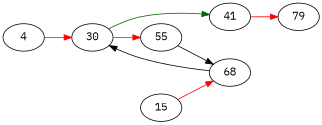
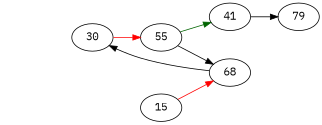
edge "30" -> "41": now "55" -> "41"
edge "41" -> "79": color red -> black
node "4": removed
